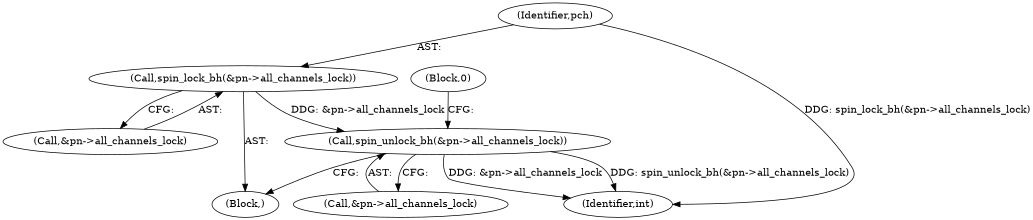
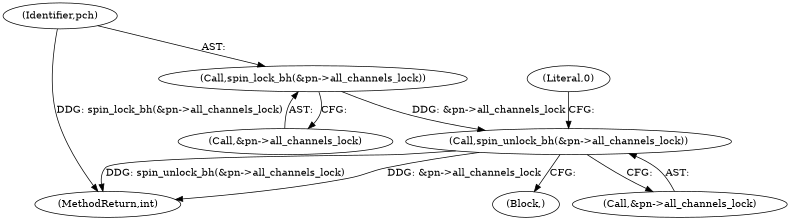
node "(Block,0)": label "(Block,0)" -> "(Literal,0)"
edge "(Call,spin_lock_bh(&pn->all_channels_lock))" -> "(Block,)": removed, label "AST:"
node "(Identifier,int)": label "(Identifier,int)" -> "(MethodReturn,int)"
